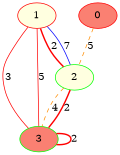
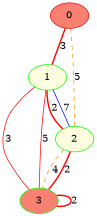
node "1": color red -> green
edge "0" -- "1": added, label "3"
